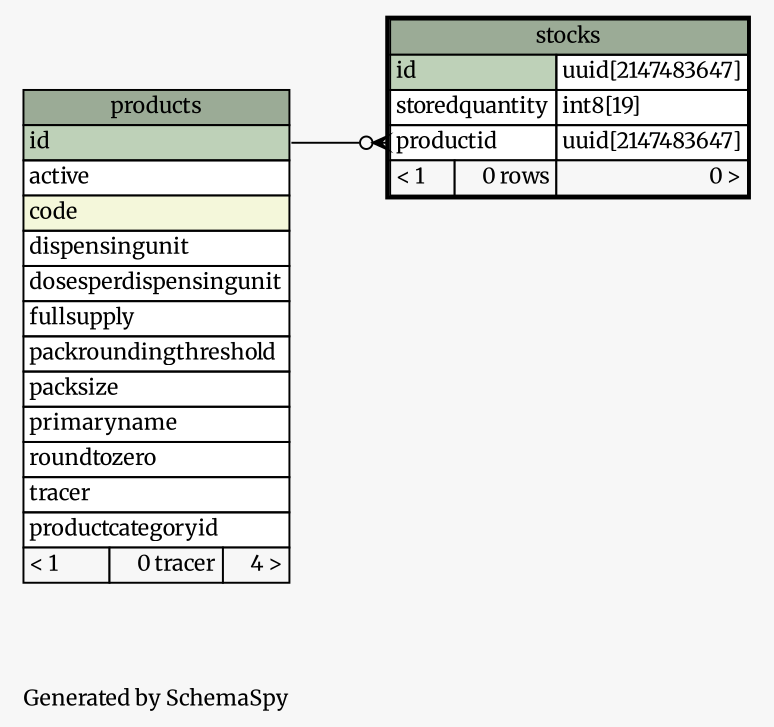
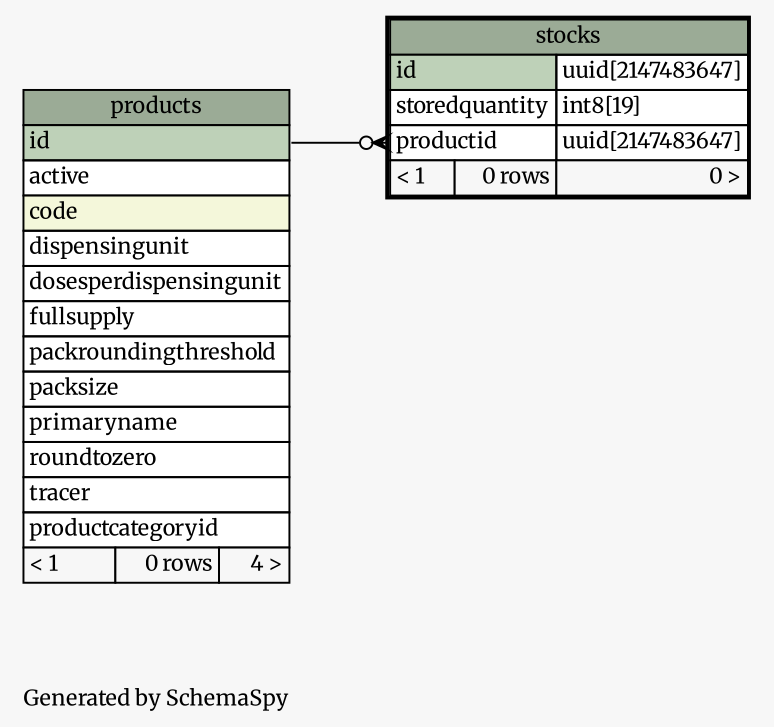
node "products": text "0 tracer" -> "0 rows"
